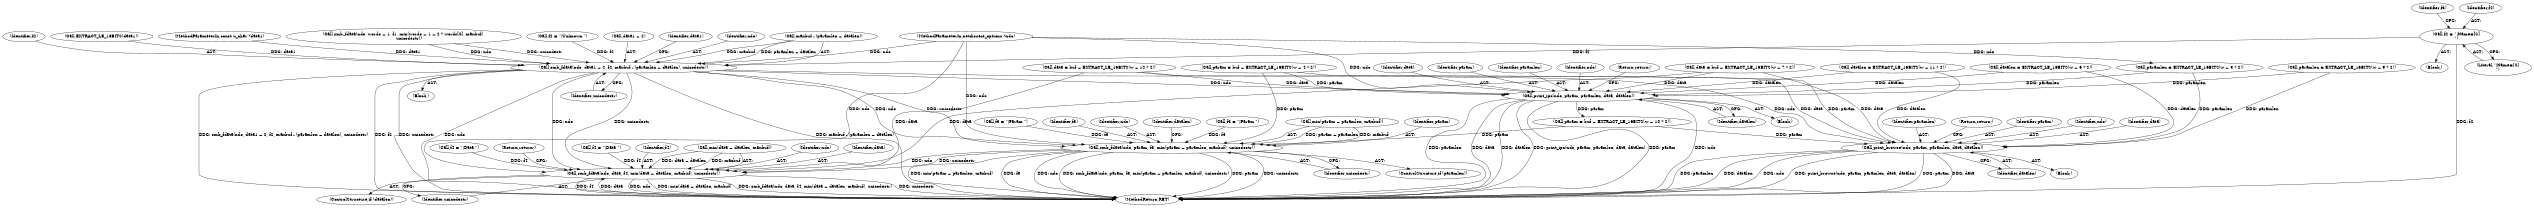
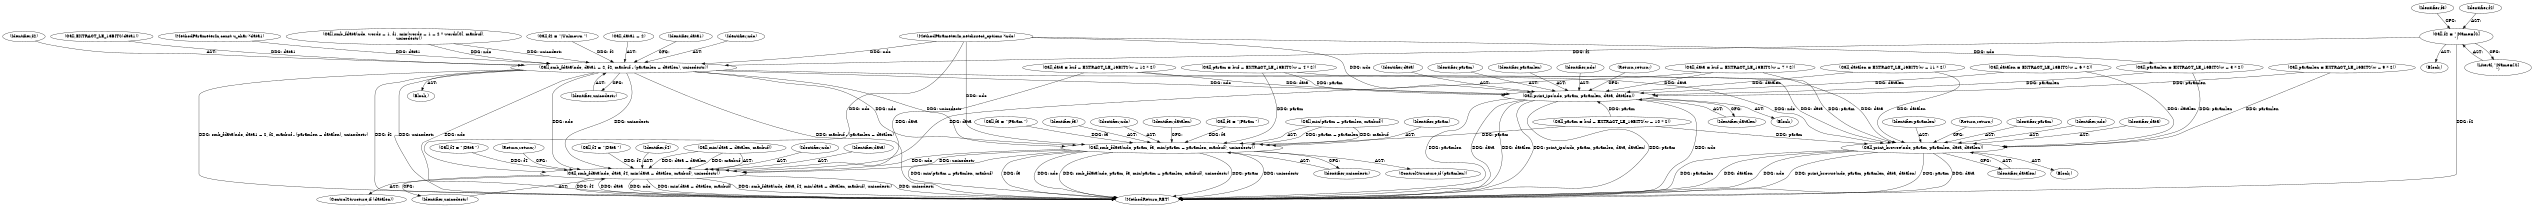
node "(Call,maxbuf - (paramlen + datalen))": removed
edge "(Call,print_ipc(ndo, param, paramlen, data, datalen))" -> "(Call,param = buf + EXTRACT_LE_16BITS(w + 10 * 2))": reversed
